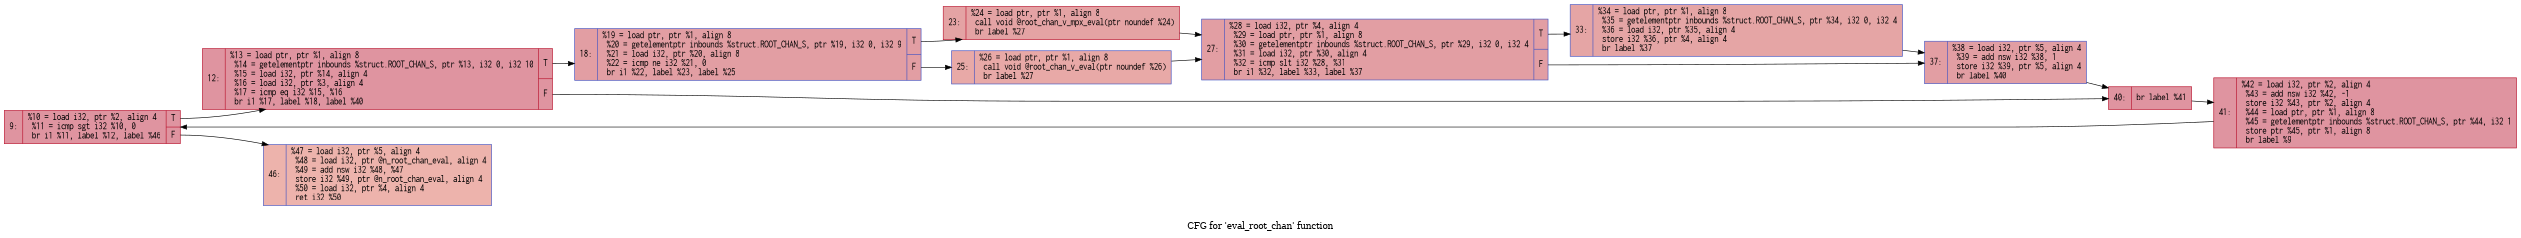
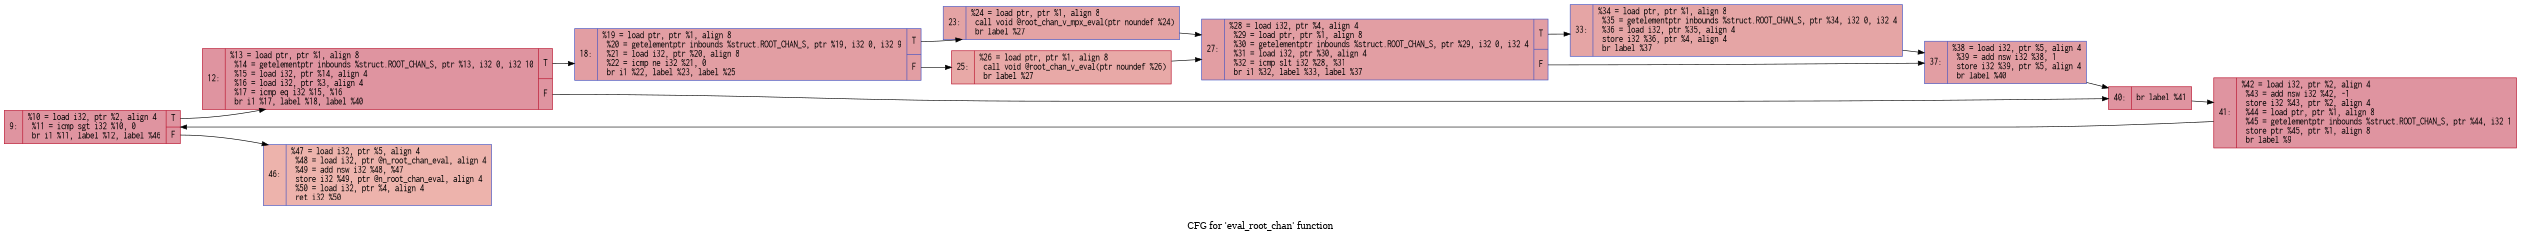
node "23:": color #b70d28ff -> #3d50c3ff
node "25:": color #3d50c3ff -> #b70d28ff
